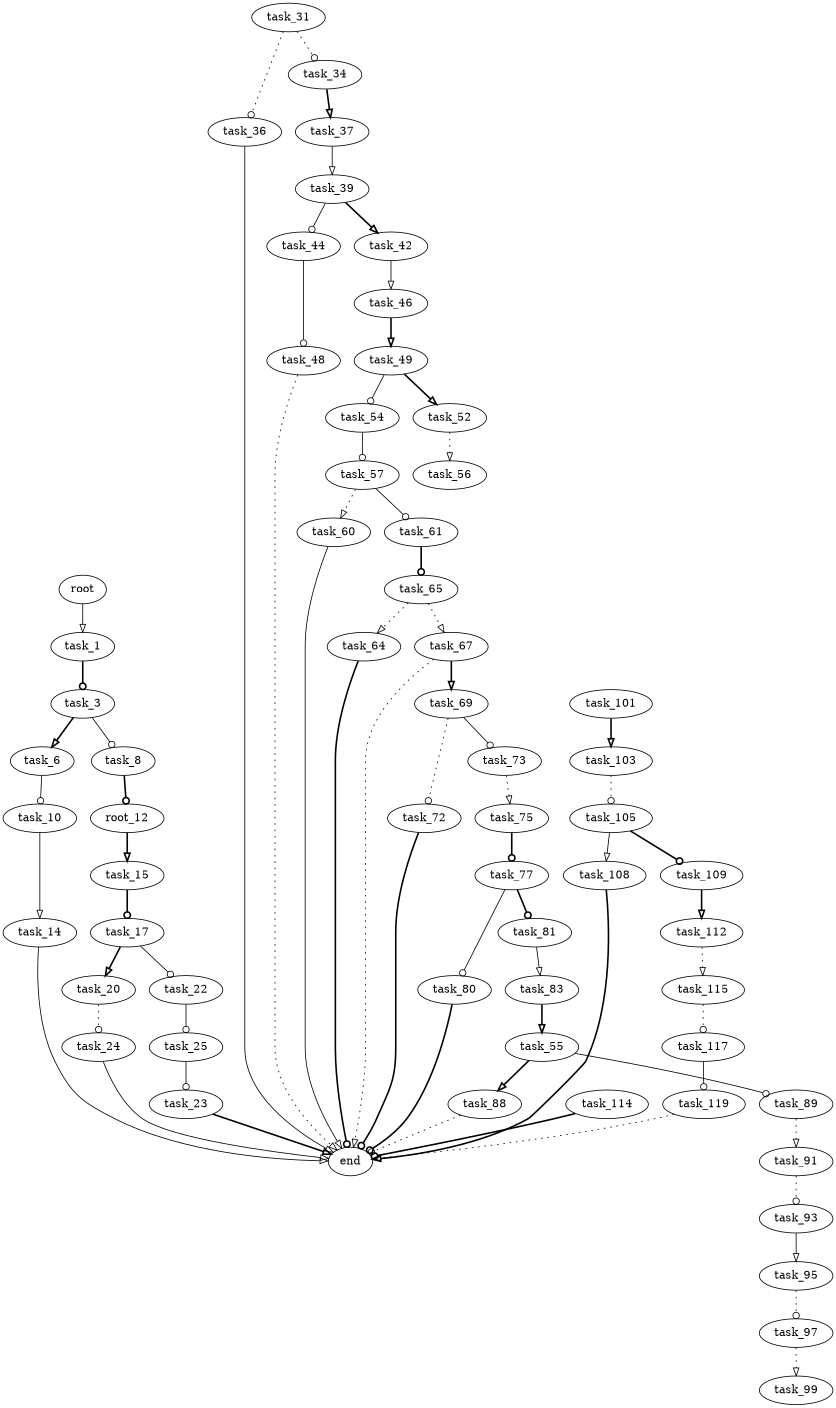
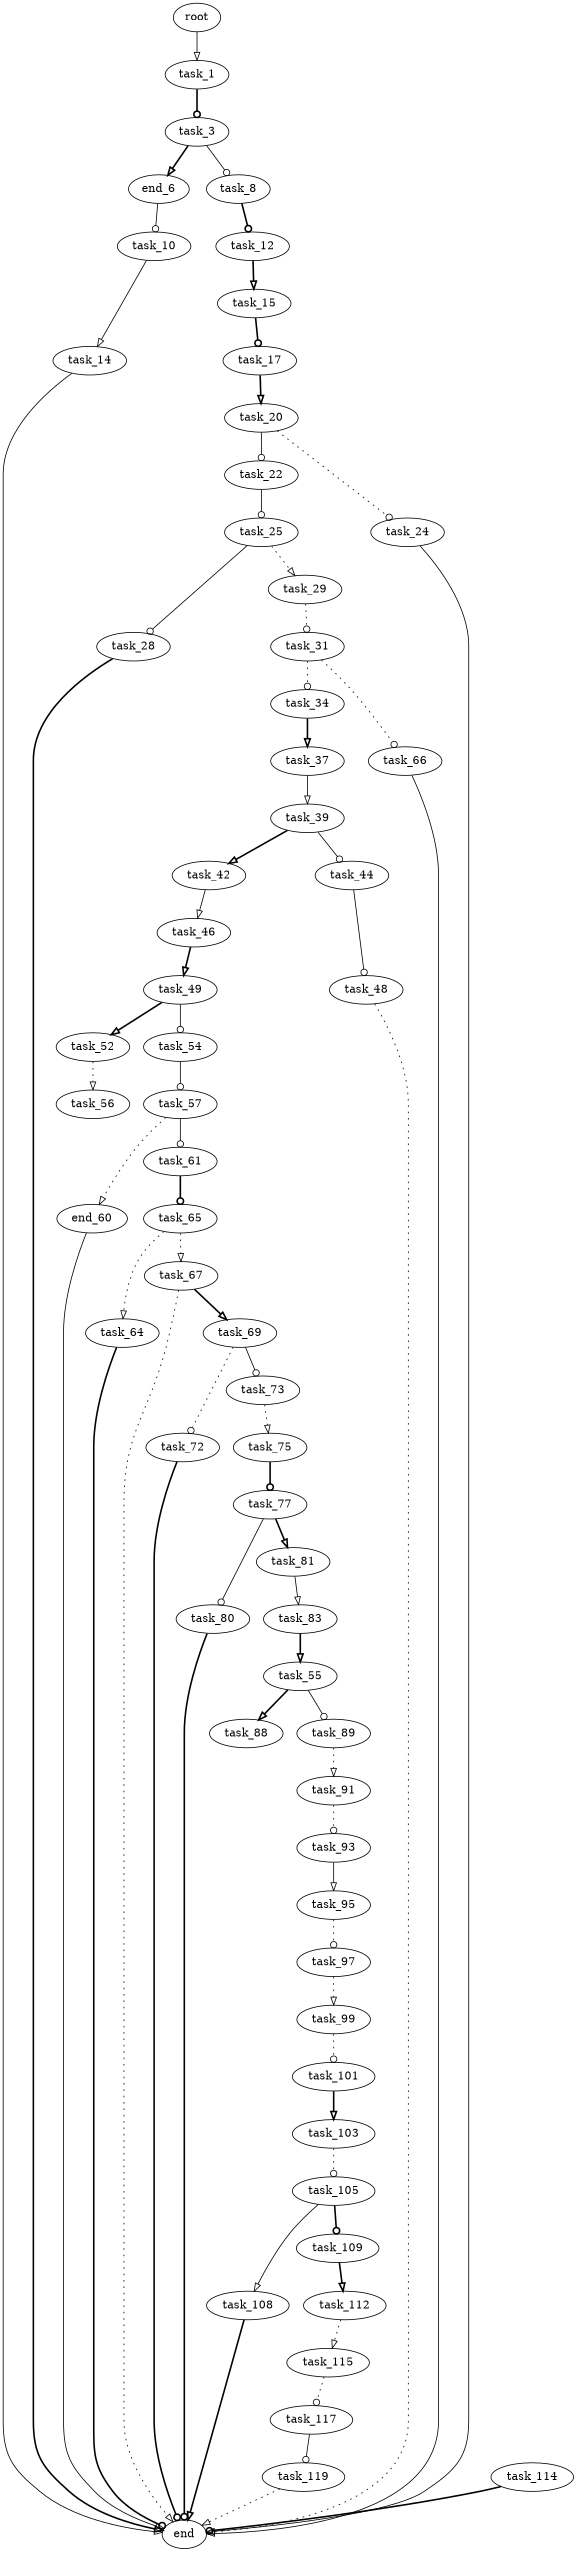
node "task_36": label "task_36" -> "task_66"
node "task_60": label "task_60" -> "end_60"
node "task_29": added
node "task_6": label "task_6" -> "end_6"
node "root_12": label "root_12" -> "task_12"
edge "task_77" -> "task_81": arrowhead odot -> onormal
edge "task_17" -> "task_22": now "task_20" -> "task_22"
node "task_23": label "task_23" -> "task_28"
edge "task_88" -> "end": removed
edge "task_99" -> "task_101": added
